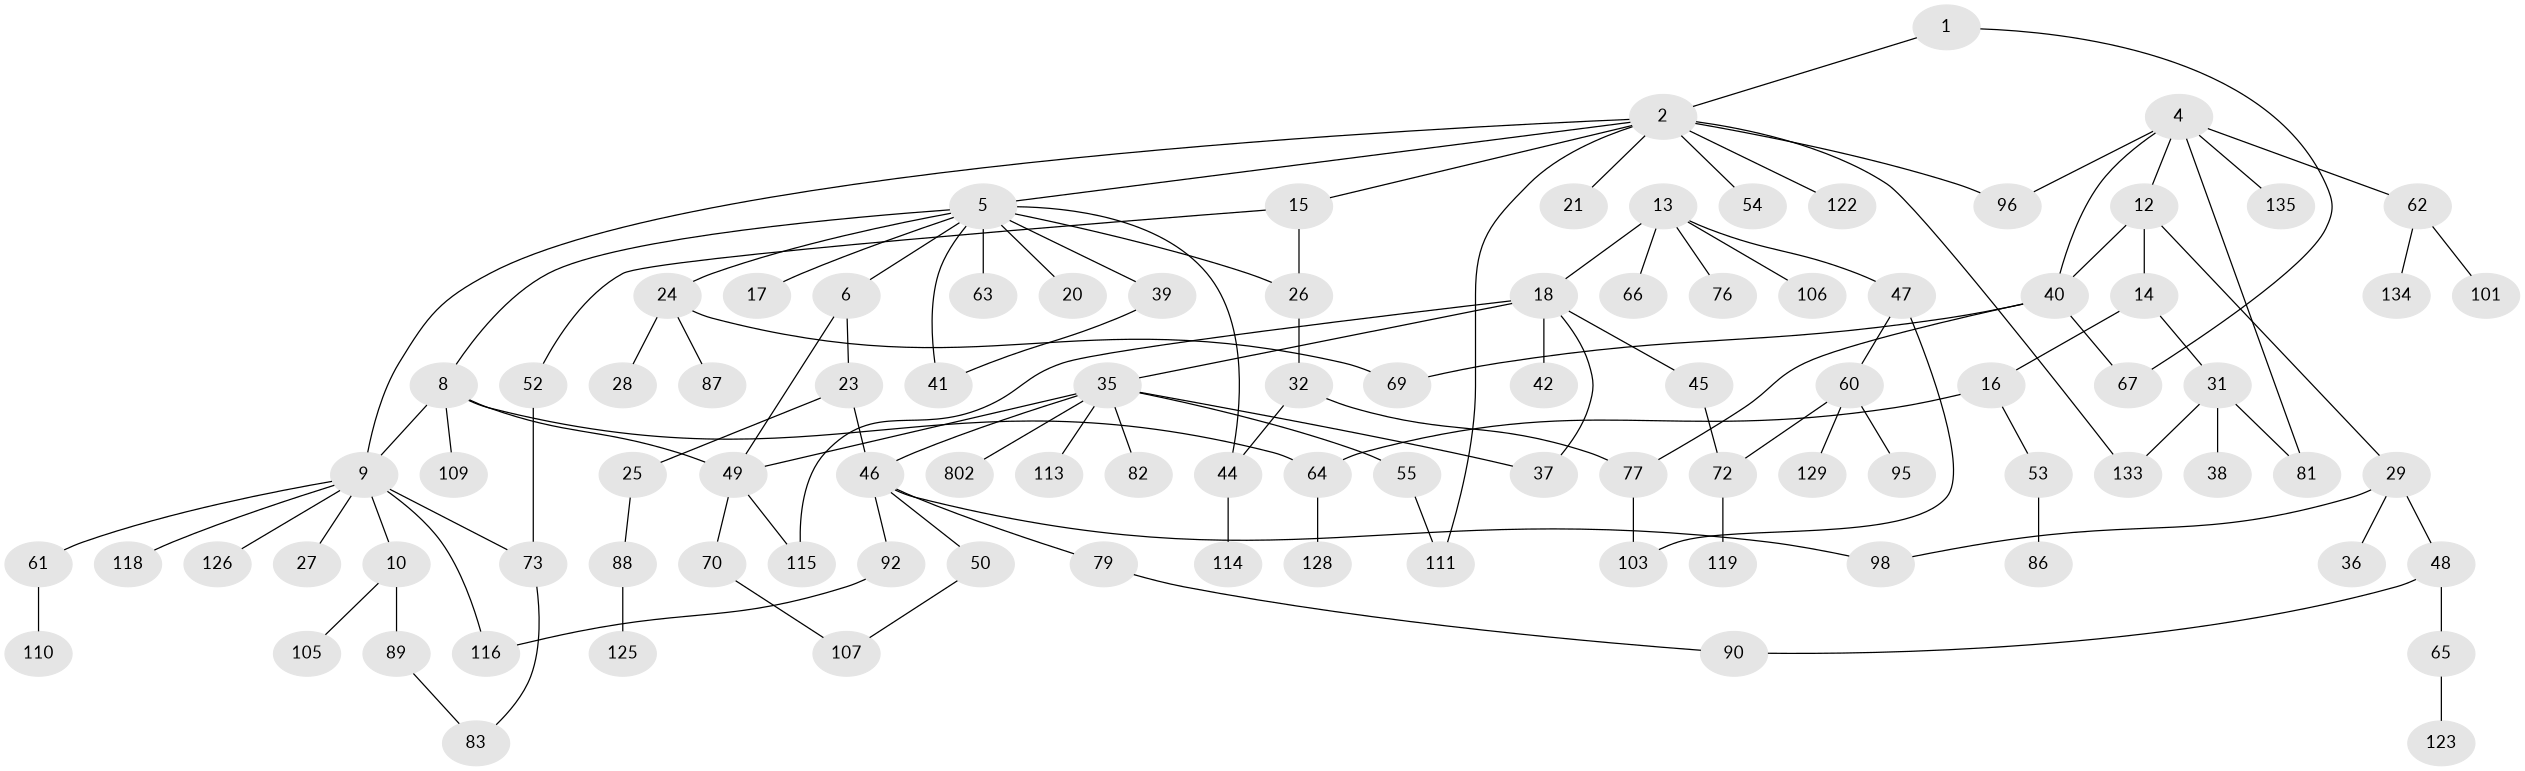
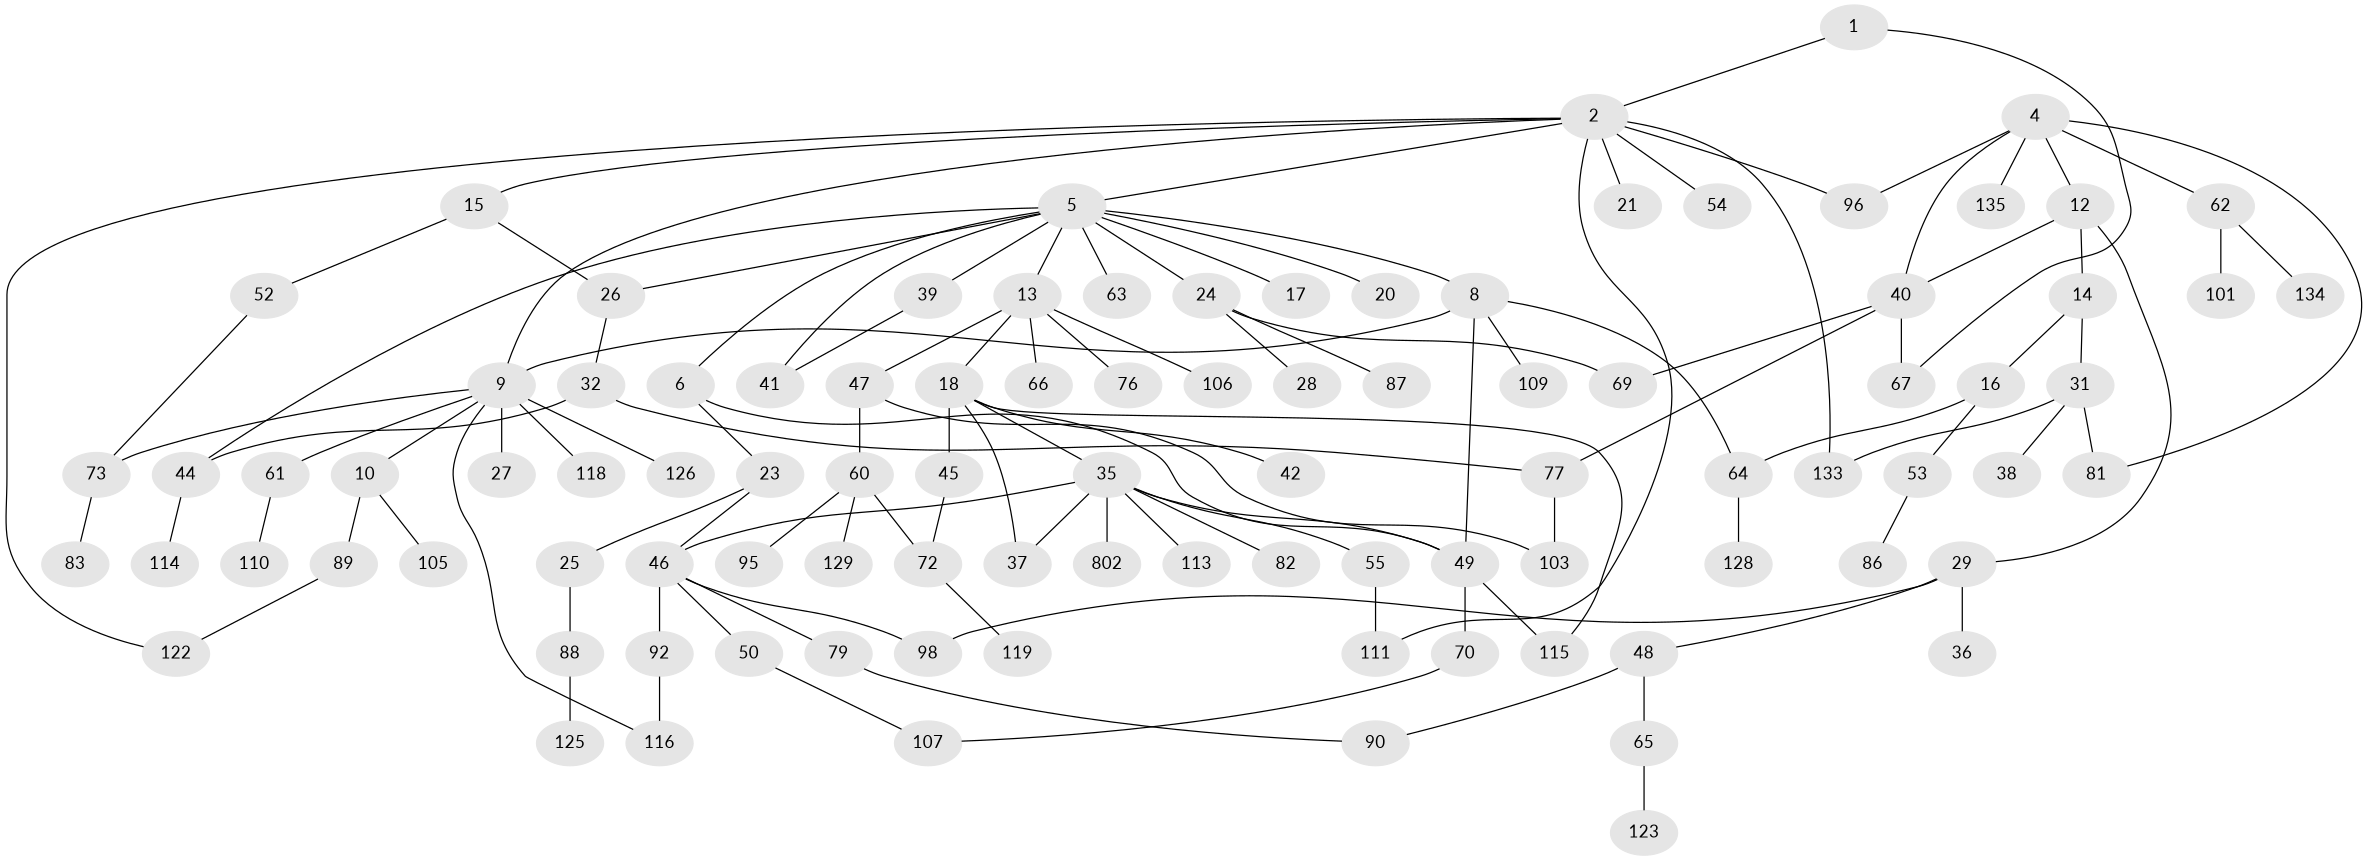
edge "5" -- "13": added
edge "89" -- "83": now "89" -- "122"
